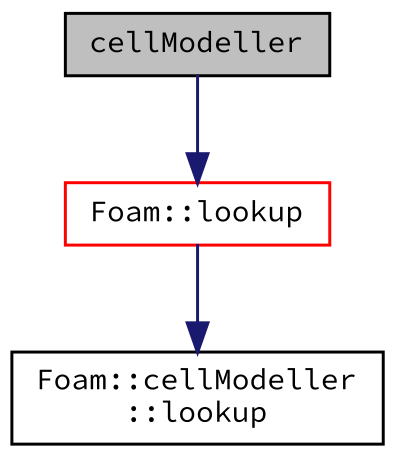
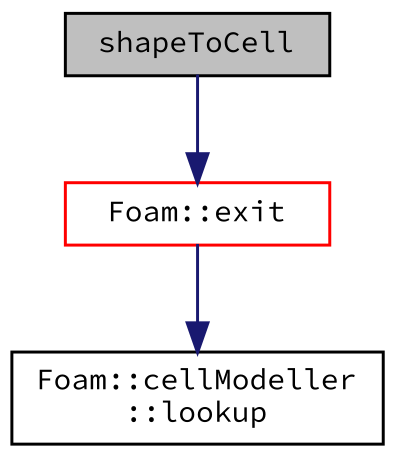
node "cellModeller": label "cellModeller" -> "shapeToCell"
node "Foam::lookup": label "Foam::lookup" -> "Foam::exit"
